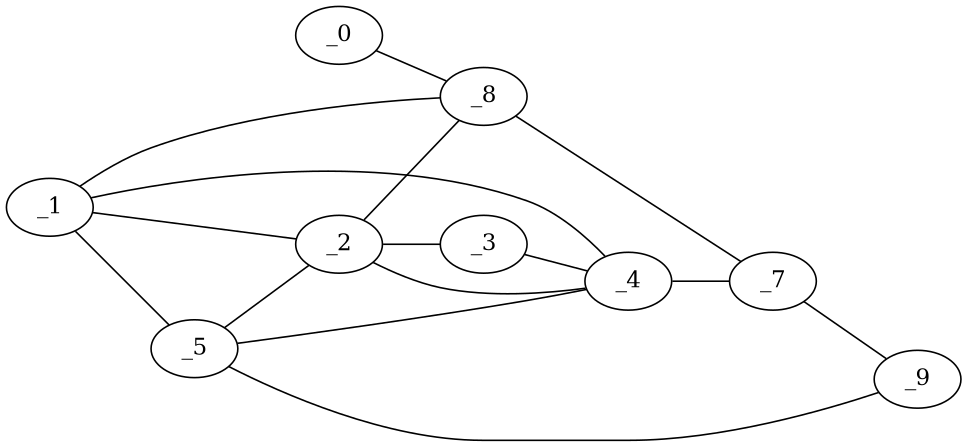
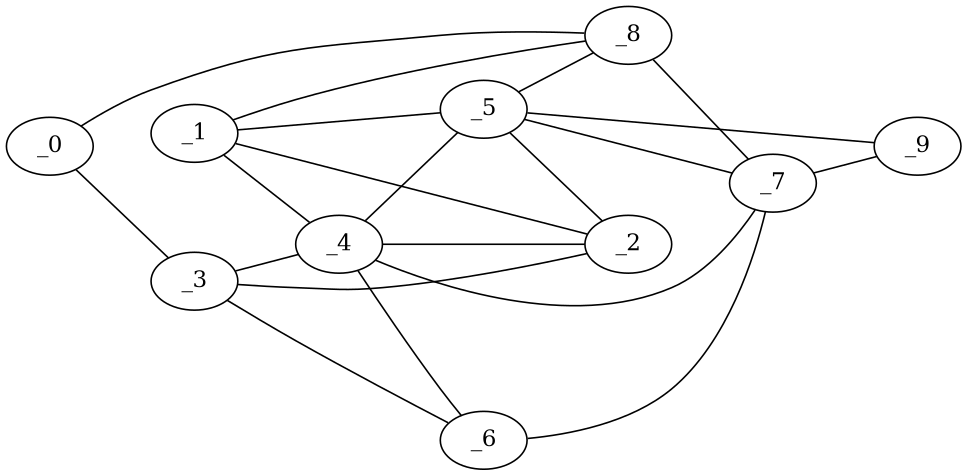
edge "_5" -- "_7": added
edge "_8" -- "_2": now "_8" -- "_5"
edge "_0" -- "_3": added
node "_6": added
